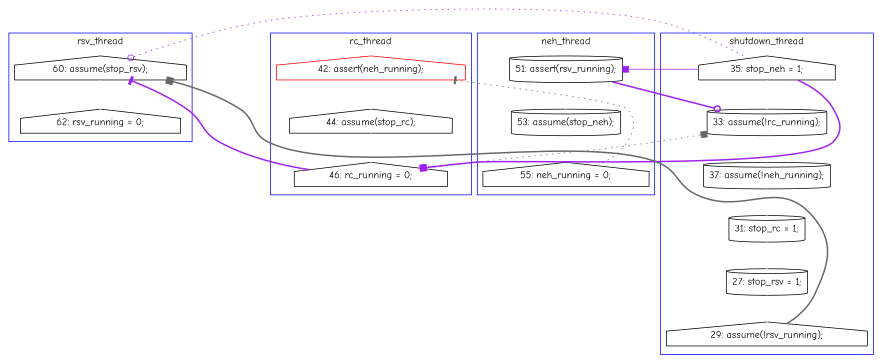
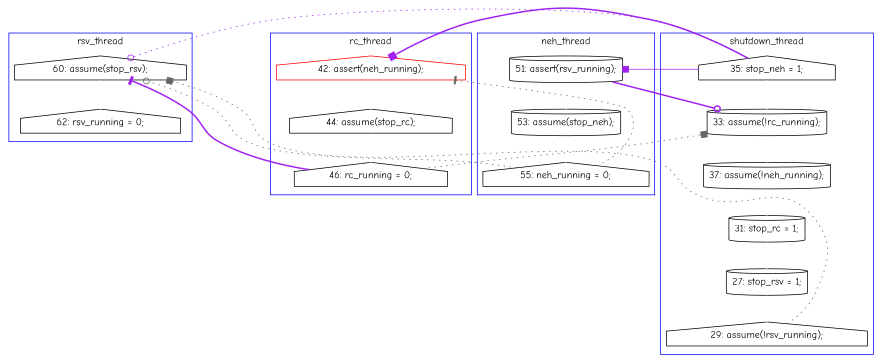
edge "55: neh_running = 0;" -> "60: assume(stop_rsv);": added
edge "29: assume(!rsv_running);" -> "60: assume(stop_rsv);": style bold -> dotted
edge "35: stop_neh = 1;" -> "46: rc_running = 0;": now "35: stop_neh = 1;" -> "42: assert(neh_running);"
